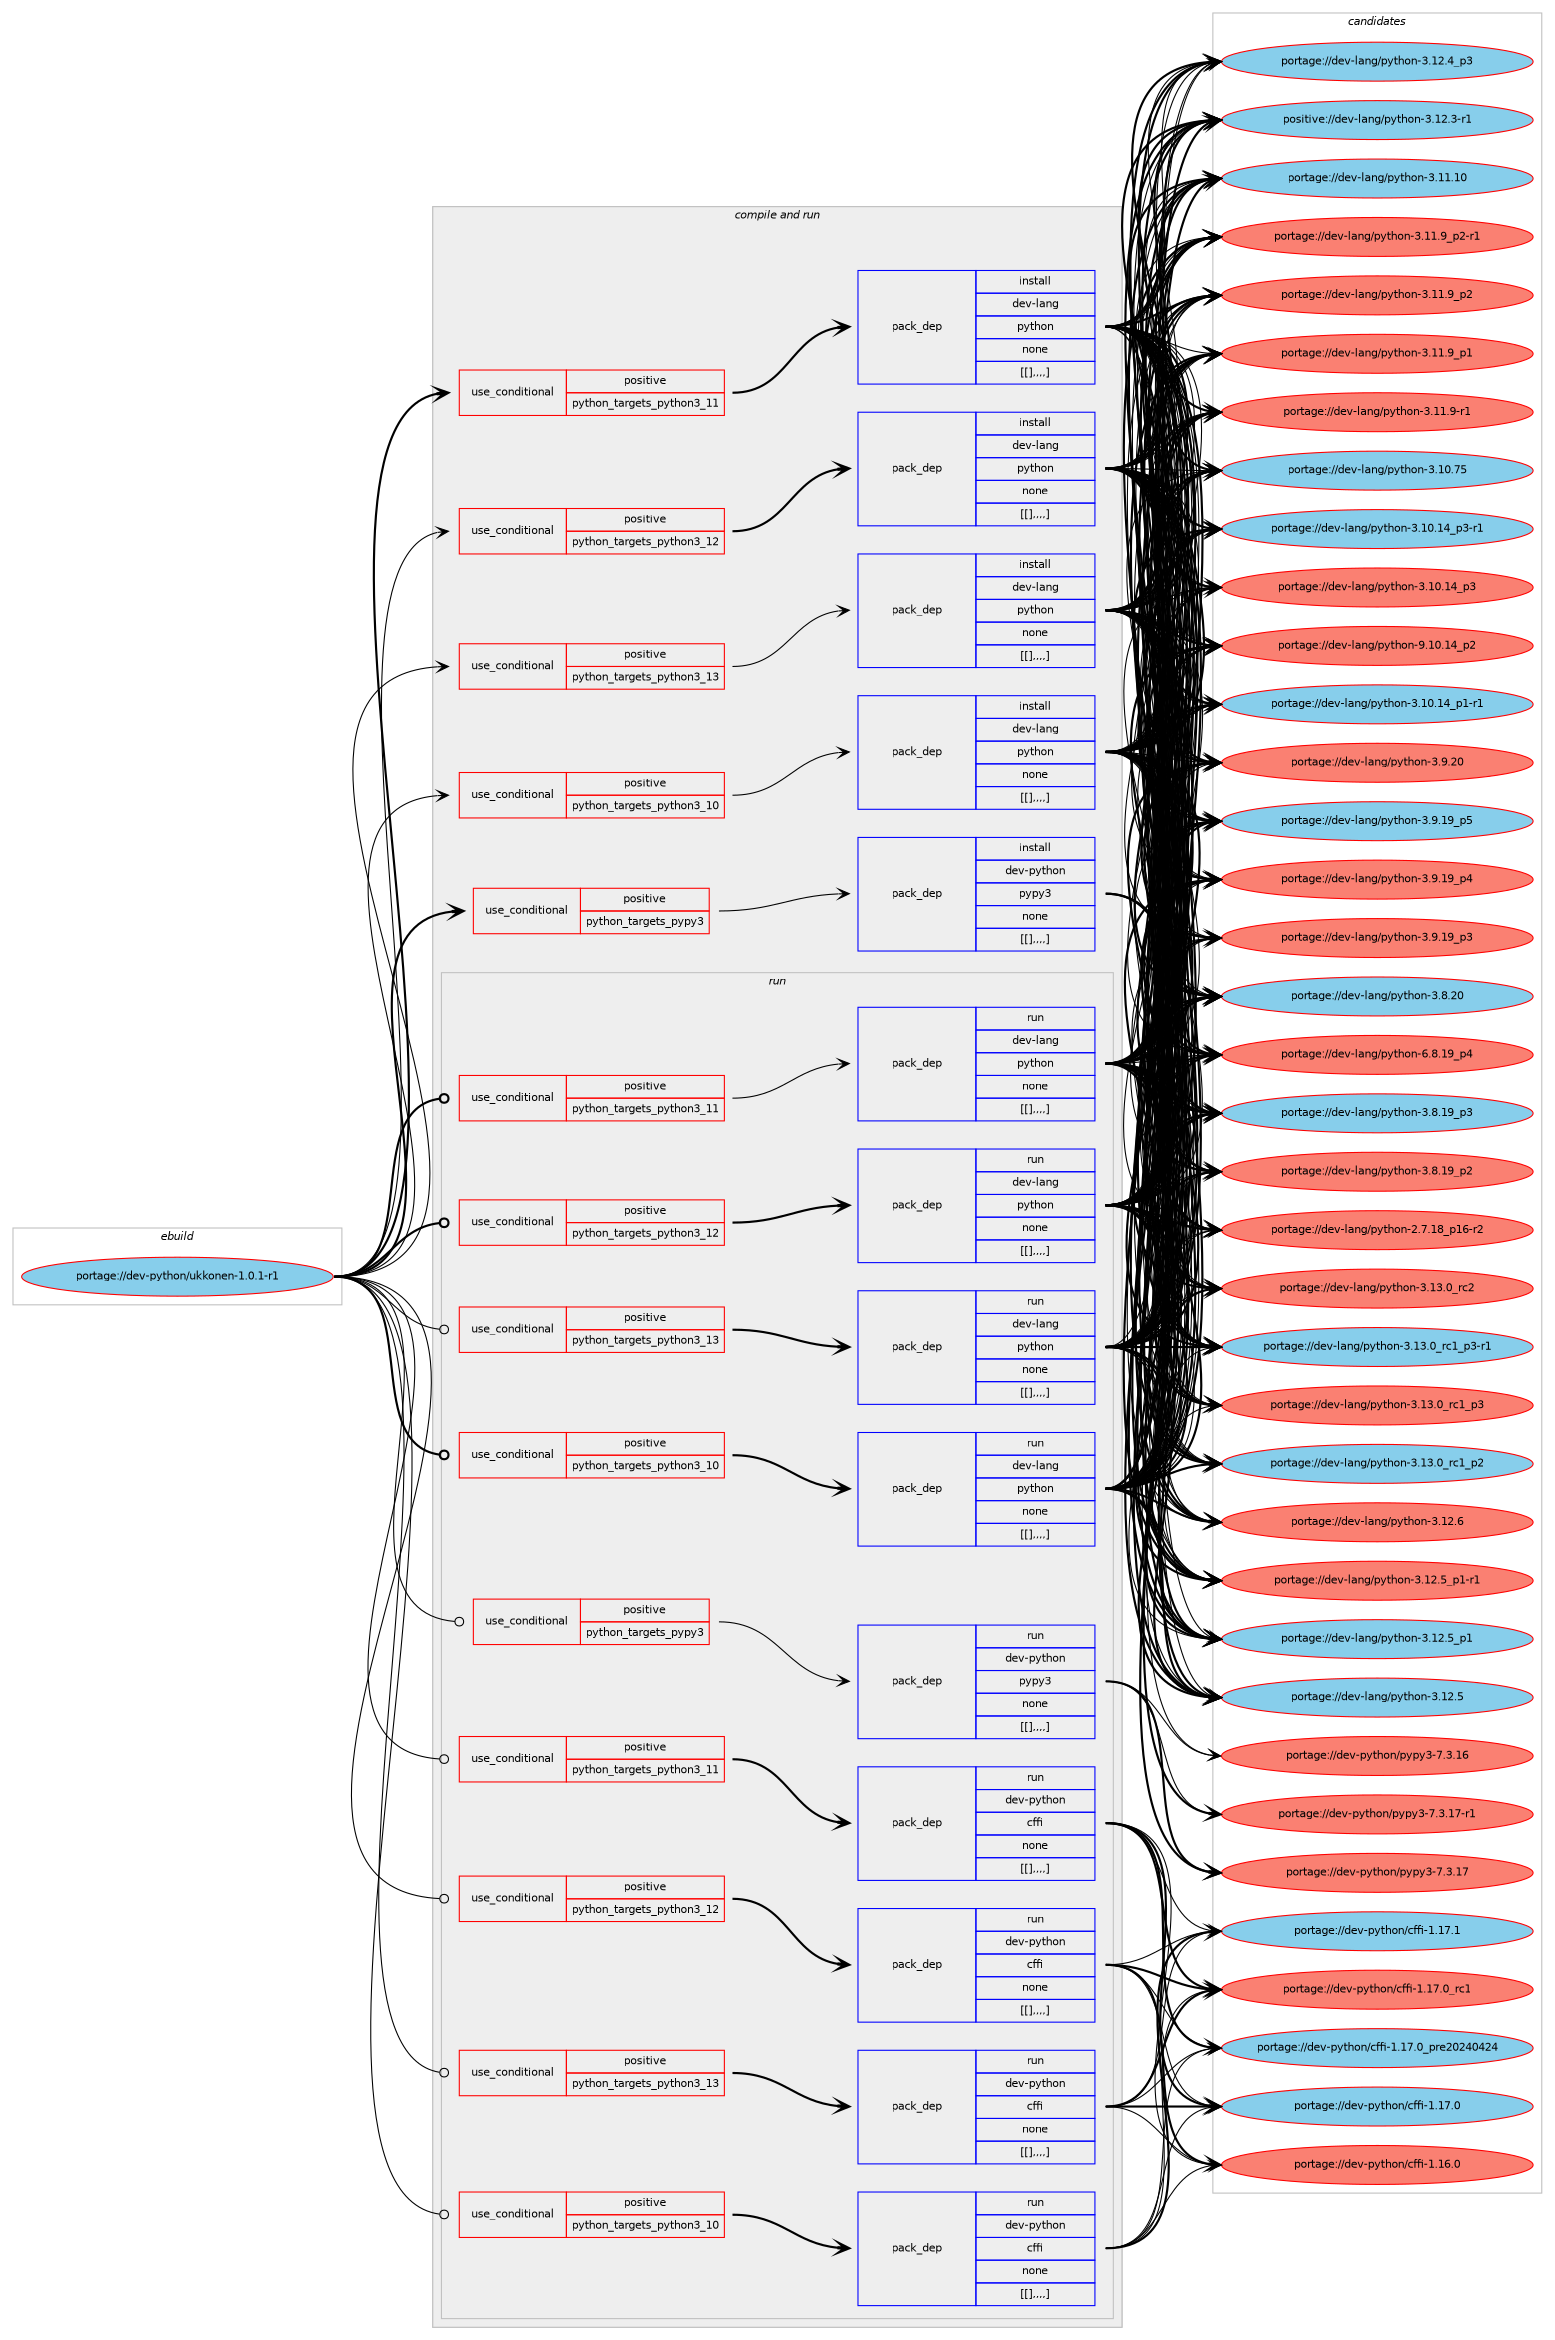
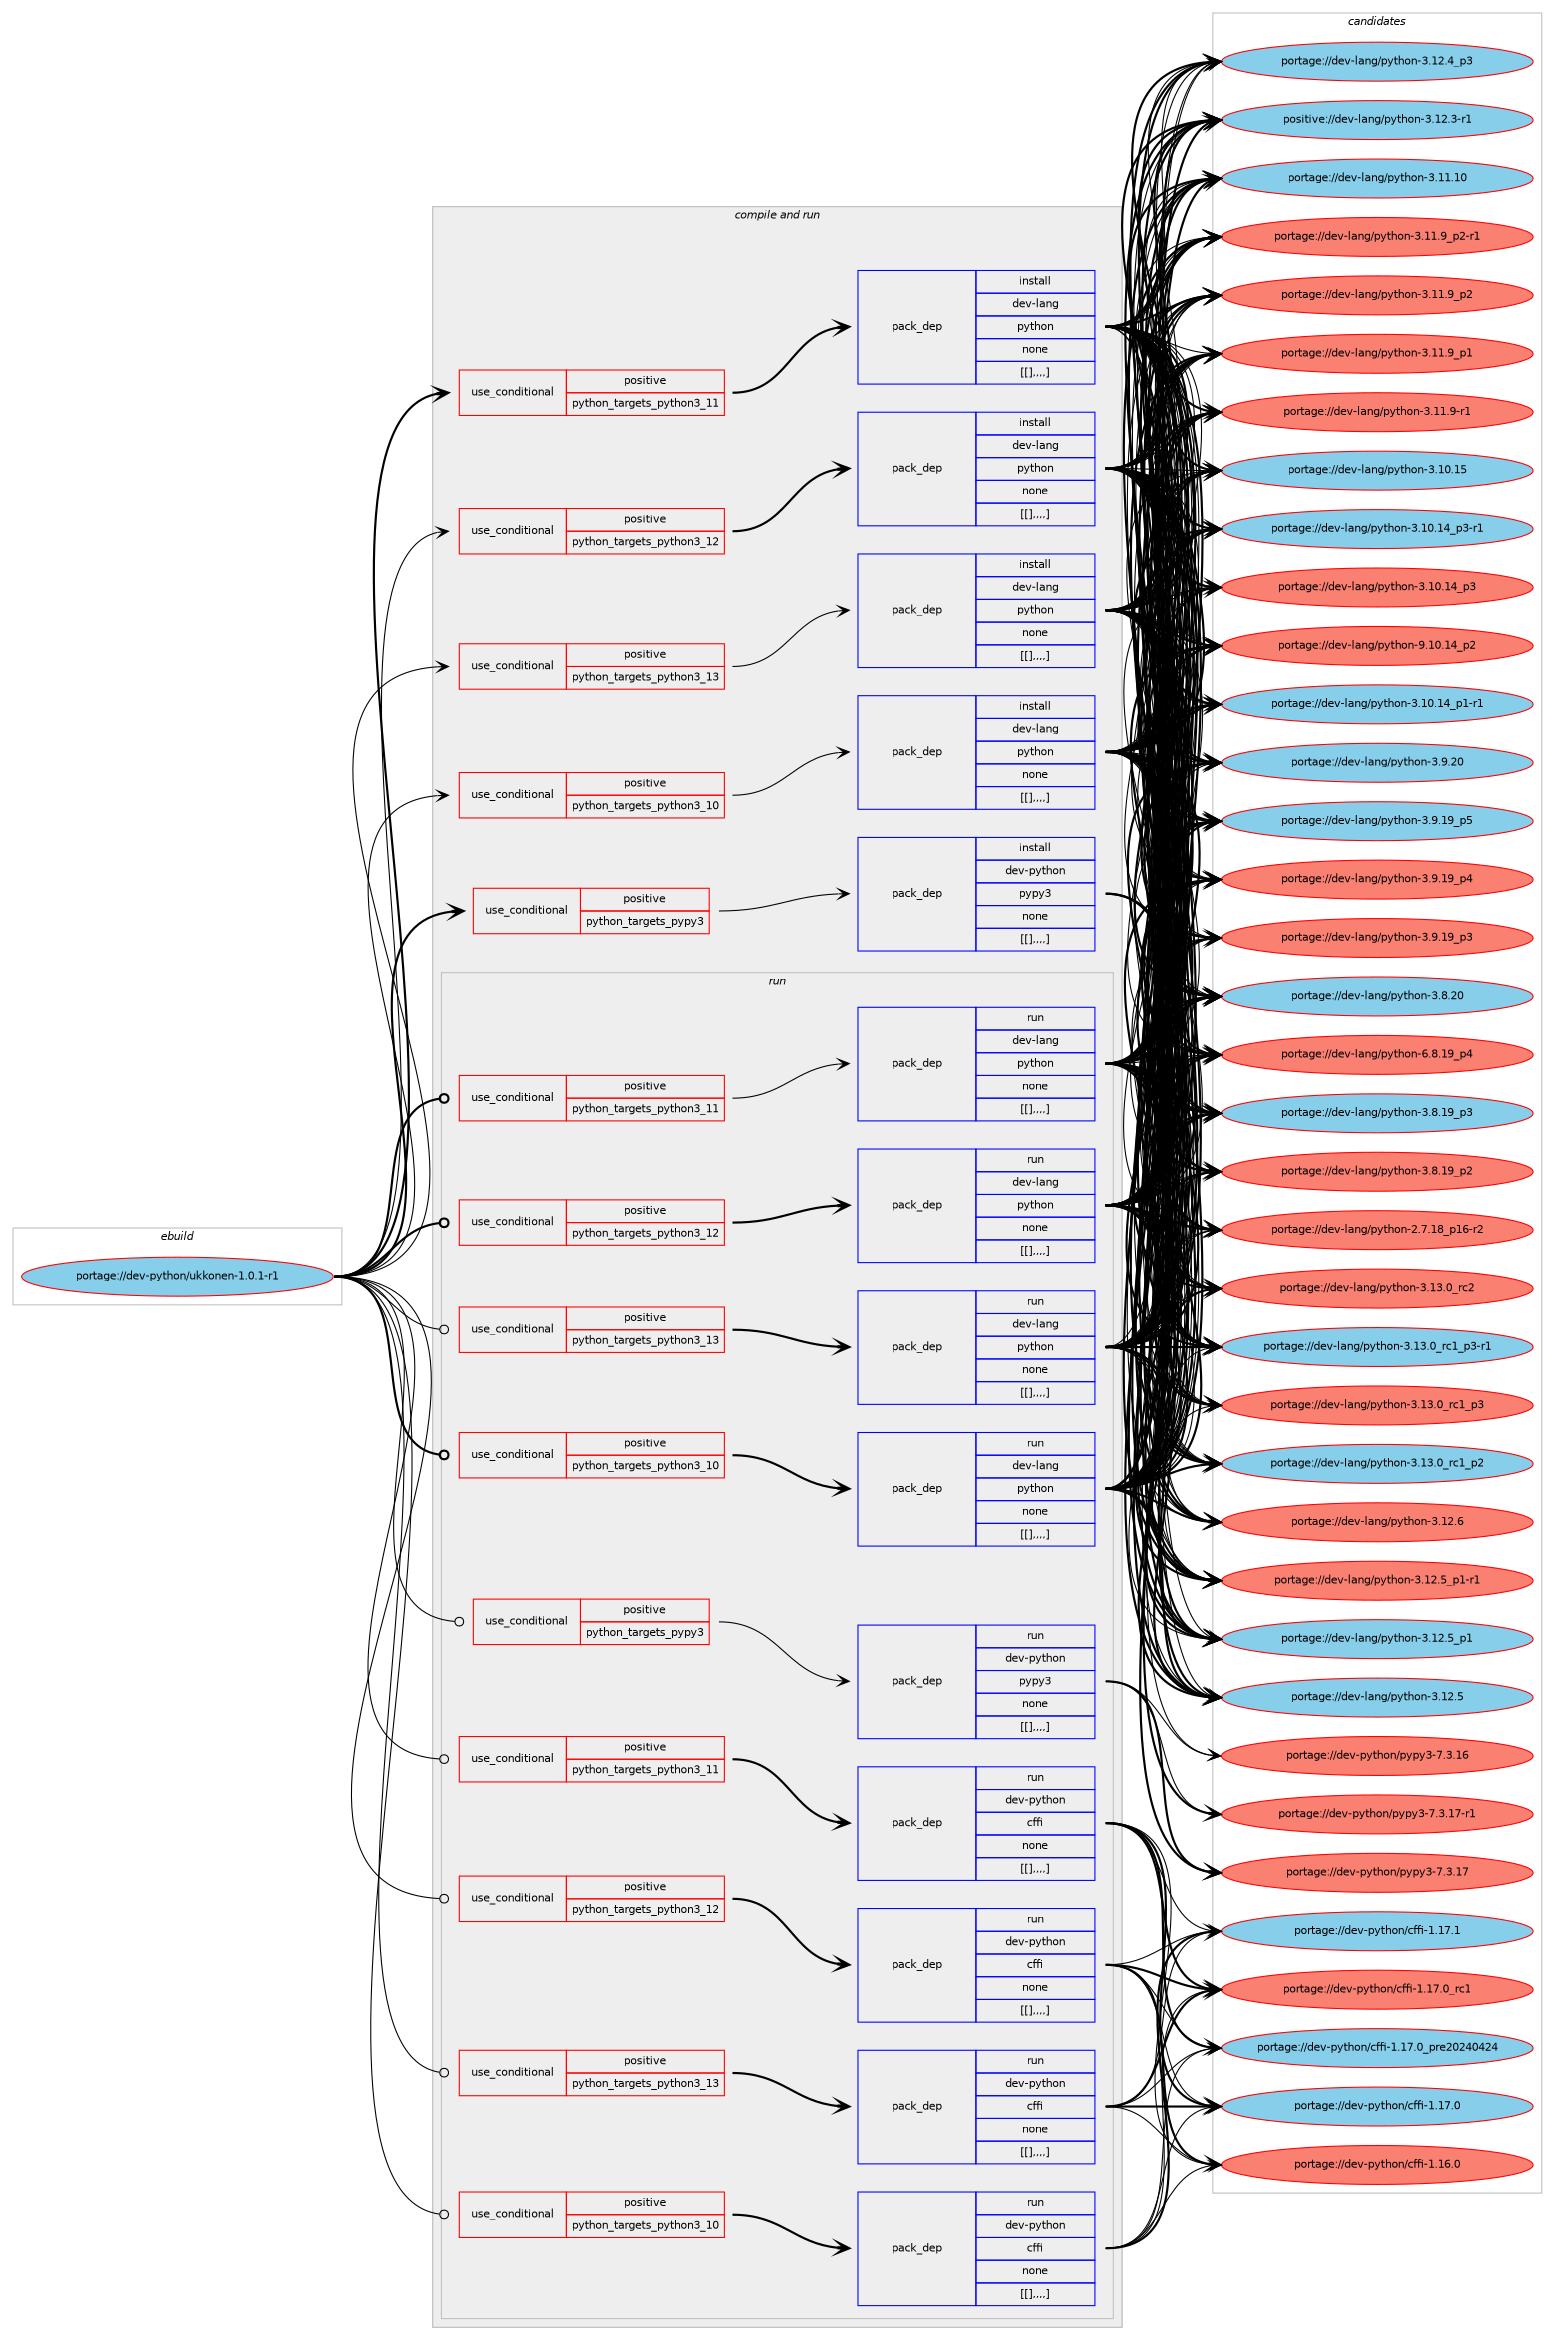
node "portage://dev-lang/python-3.10.75": label "portage://dev-lang/python-3.10.75" -> "portage://dev-lang/python-3.10.15"
node "portage://dev-lang/python-3.9.20": fillcolor salmon -> skyblue
